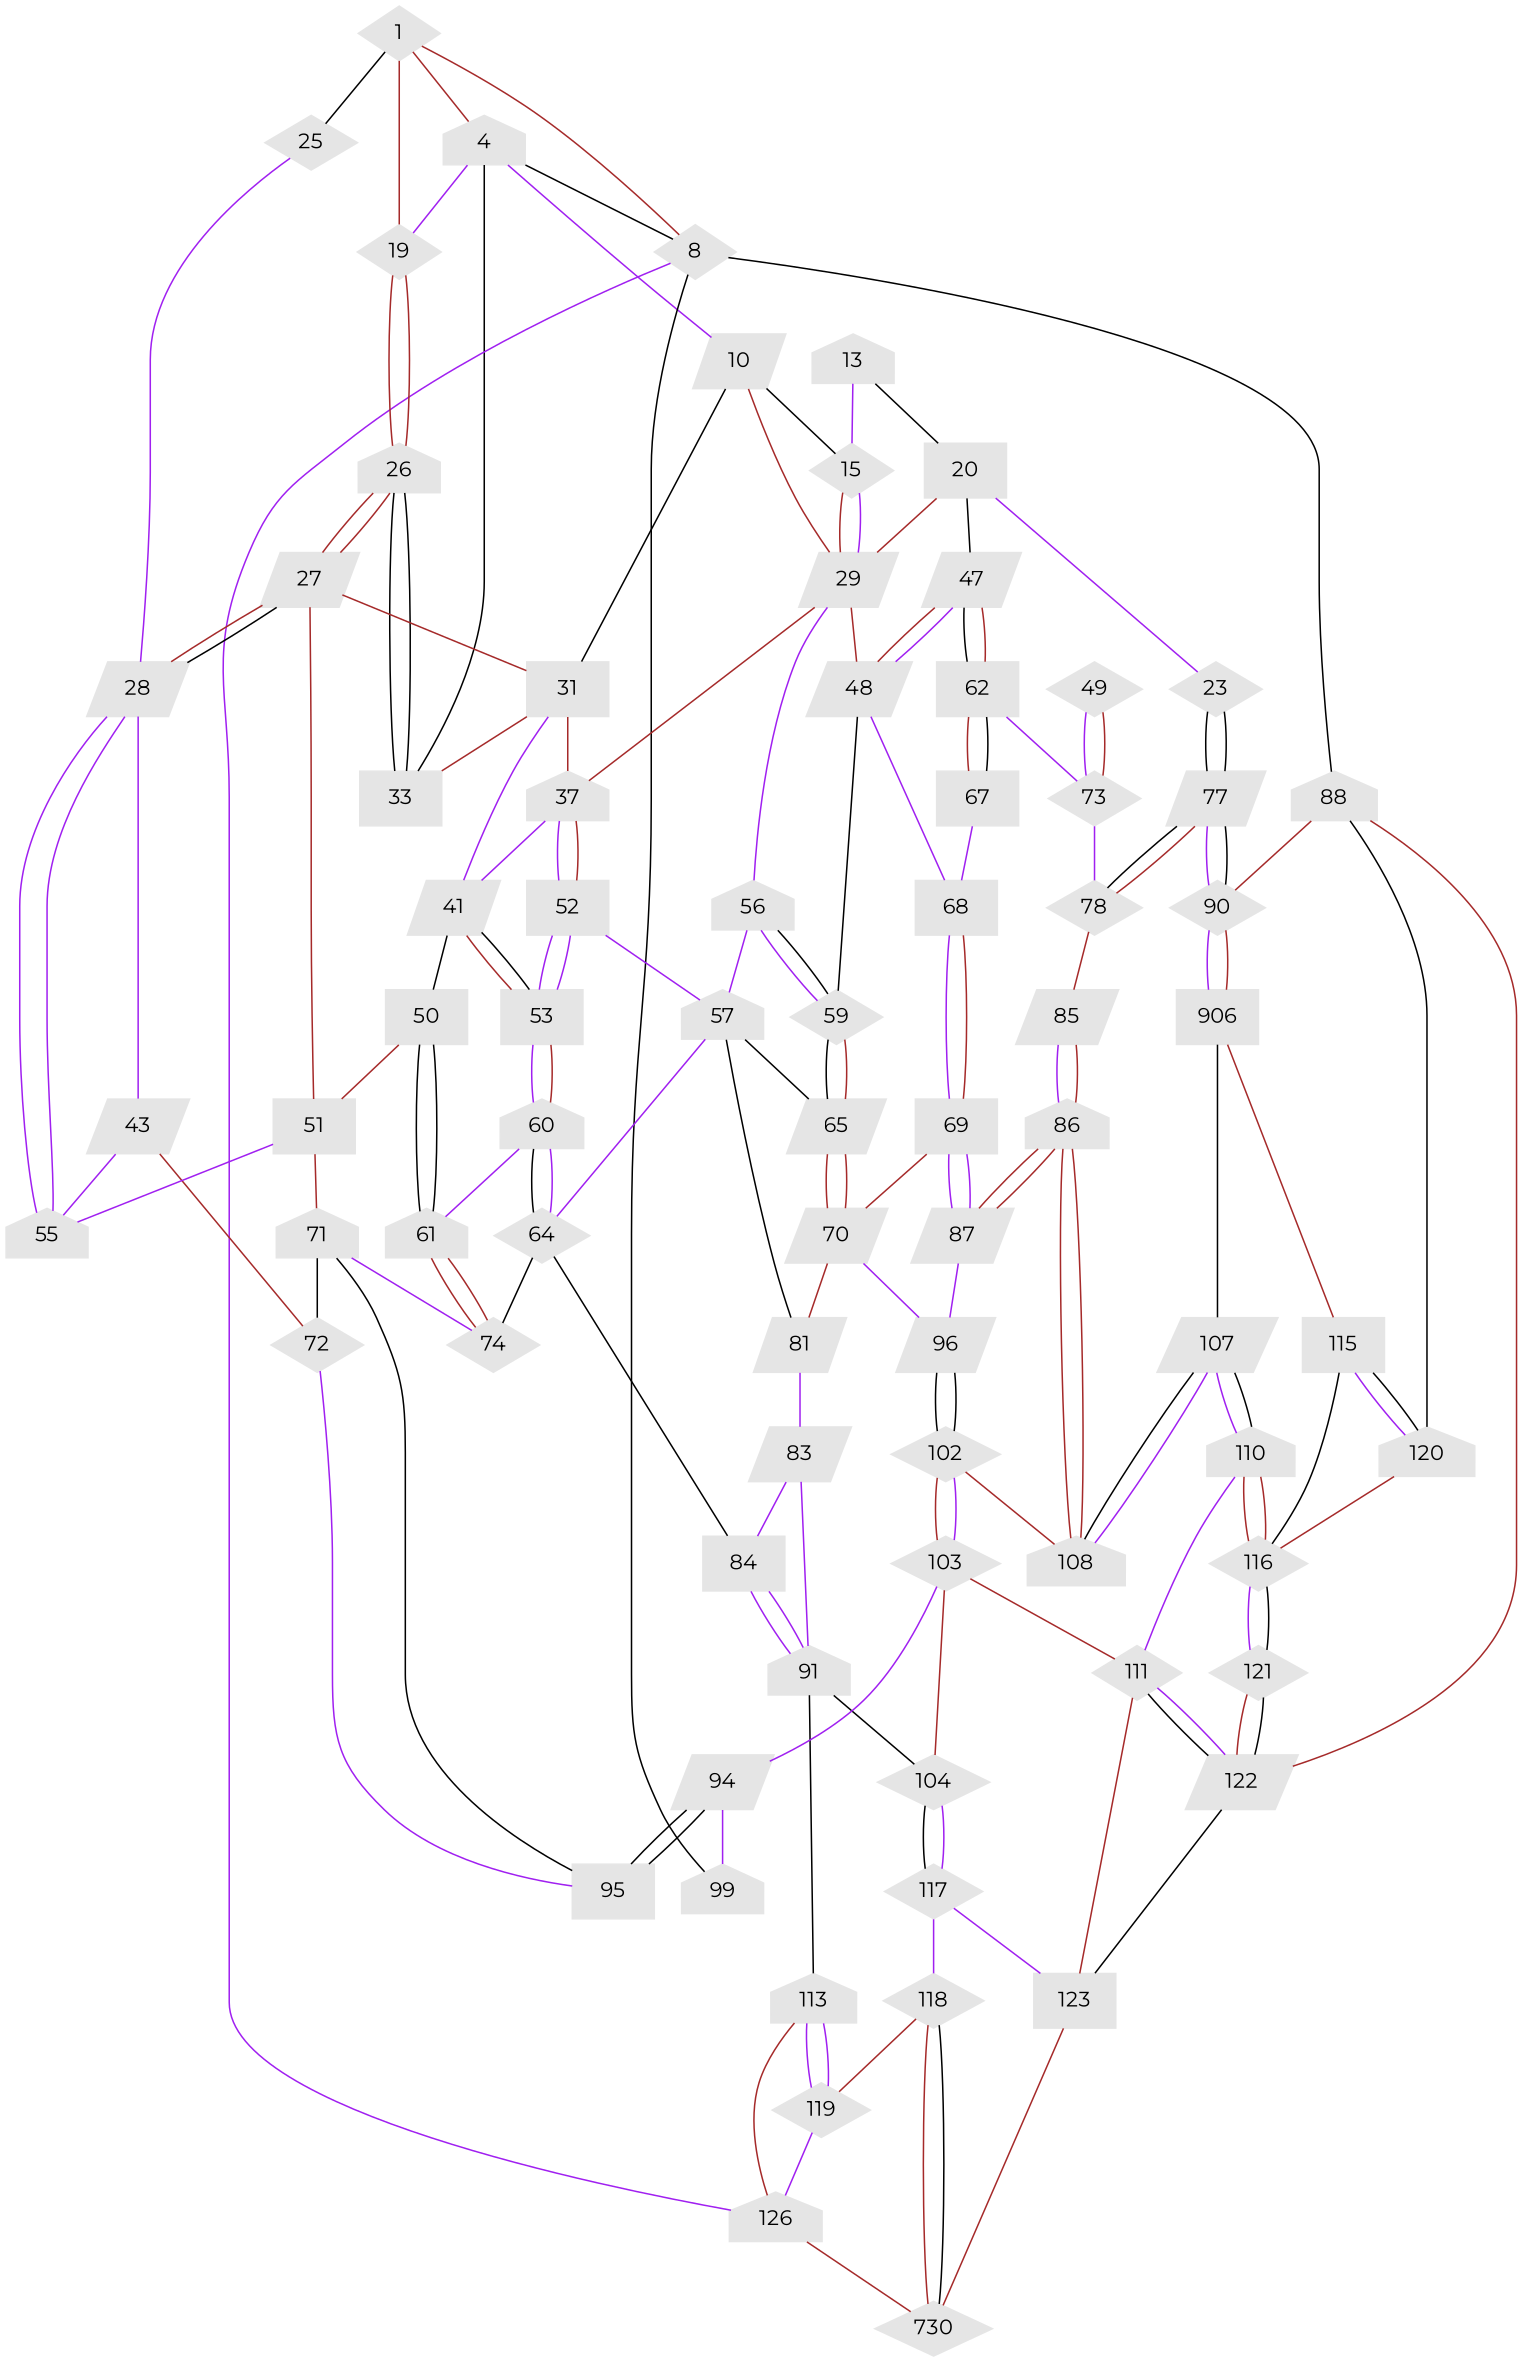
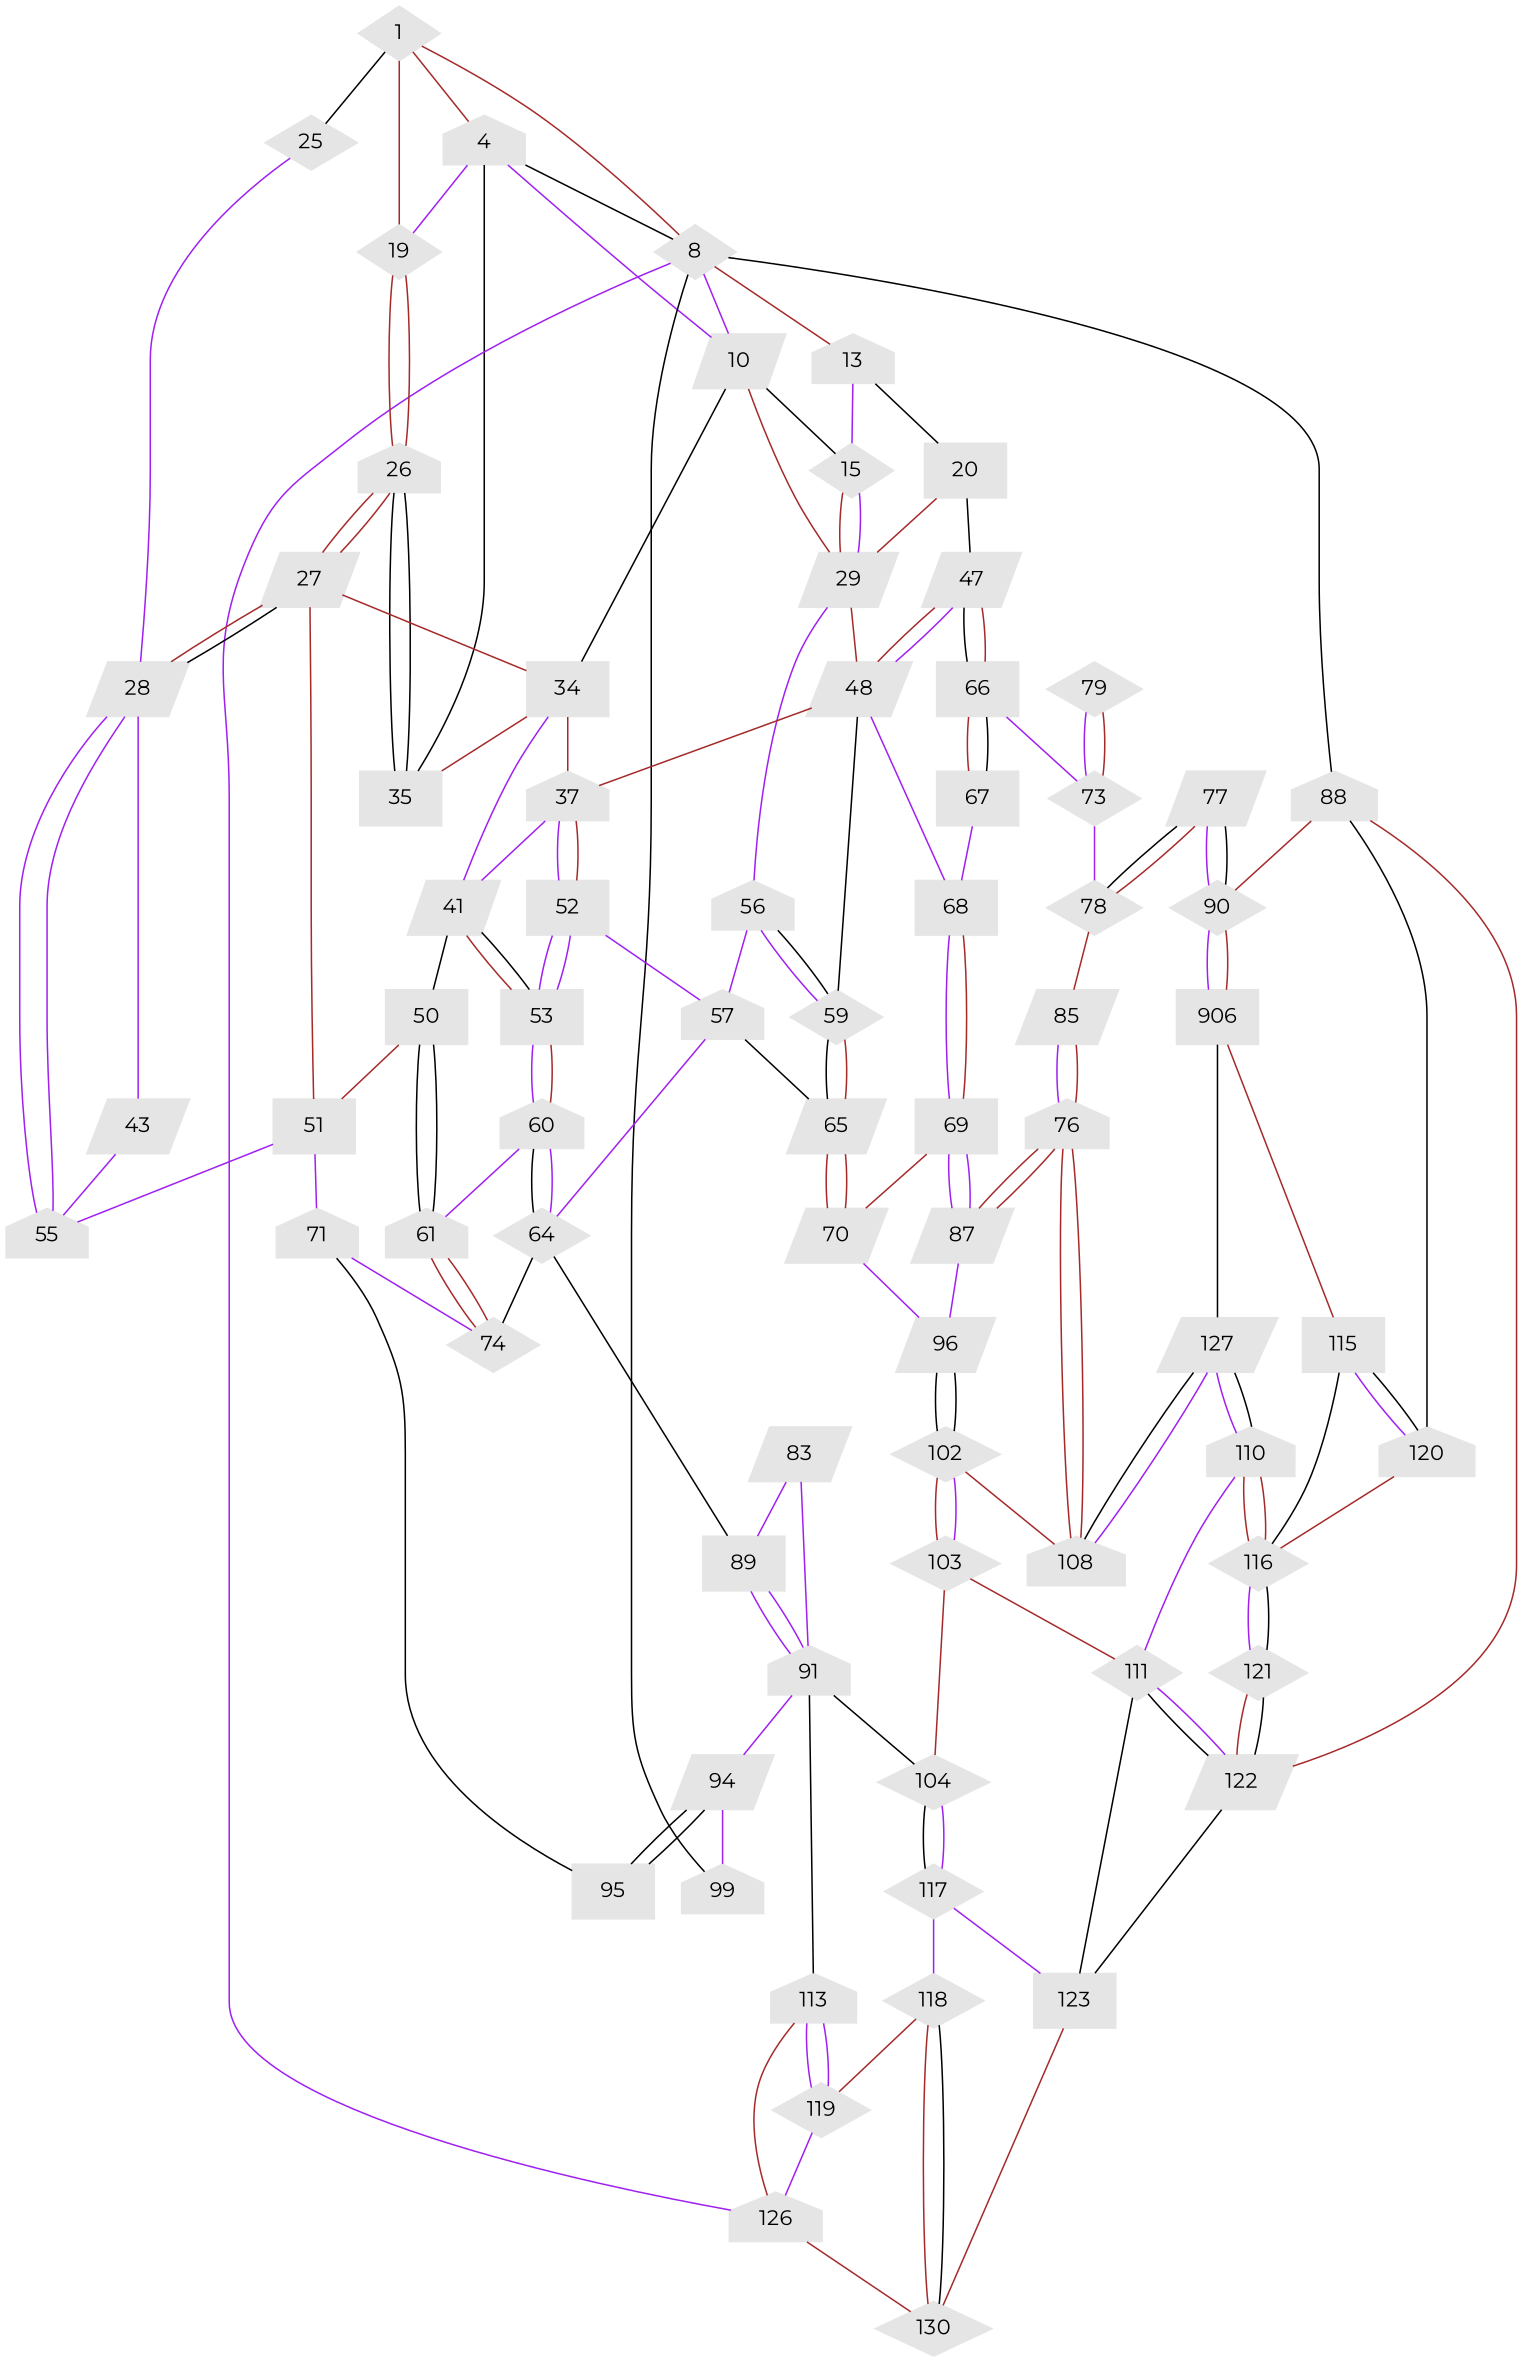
edge "8" -- "10": added
edge "8" -- "13": added
node "31": label "31" -> "34"
node "62": label "62" -> "66"
node "49": label "49" -> "79"
node "23": removed
edge "29" -- "37": now "48" -- "37"
node "33": label "33" -> "35"
node "86": label "86" -> "76"
edge "51" -- "71": color brown -> purple
node "72": removed
node "81": removed
node "107": label "107" -> "127"
node "84": label "84" -> "89"
edge "103" -- "94": now "91" -- "94"
edge "111" -- "123": color brown -> black
node "730": label "730" -> "130"
